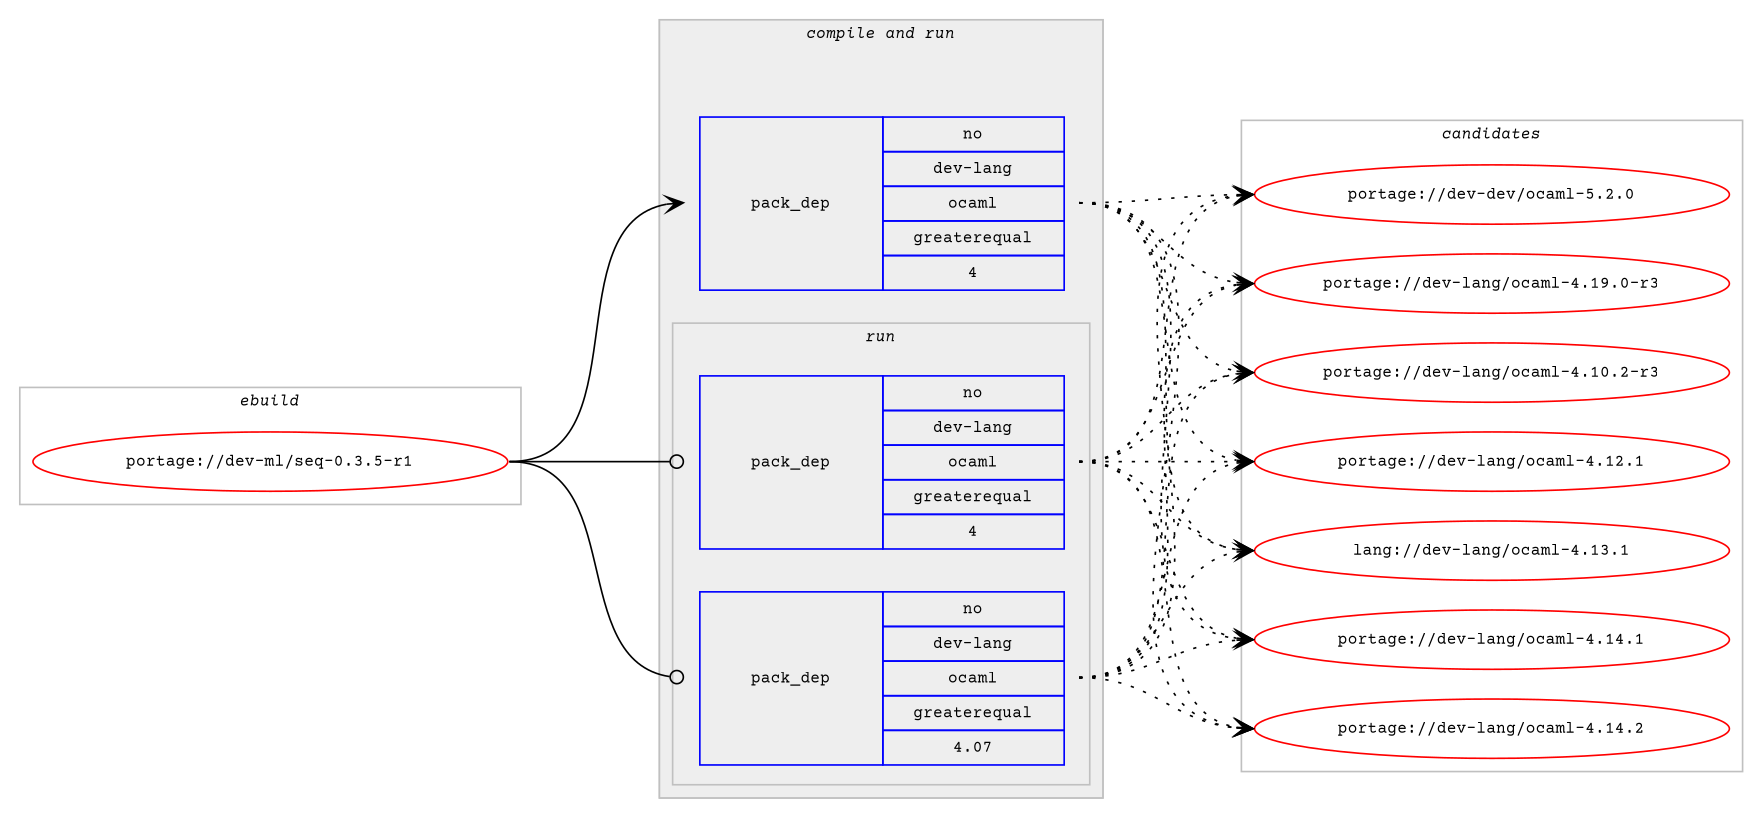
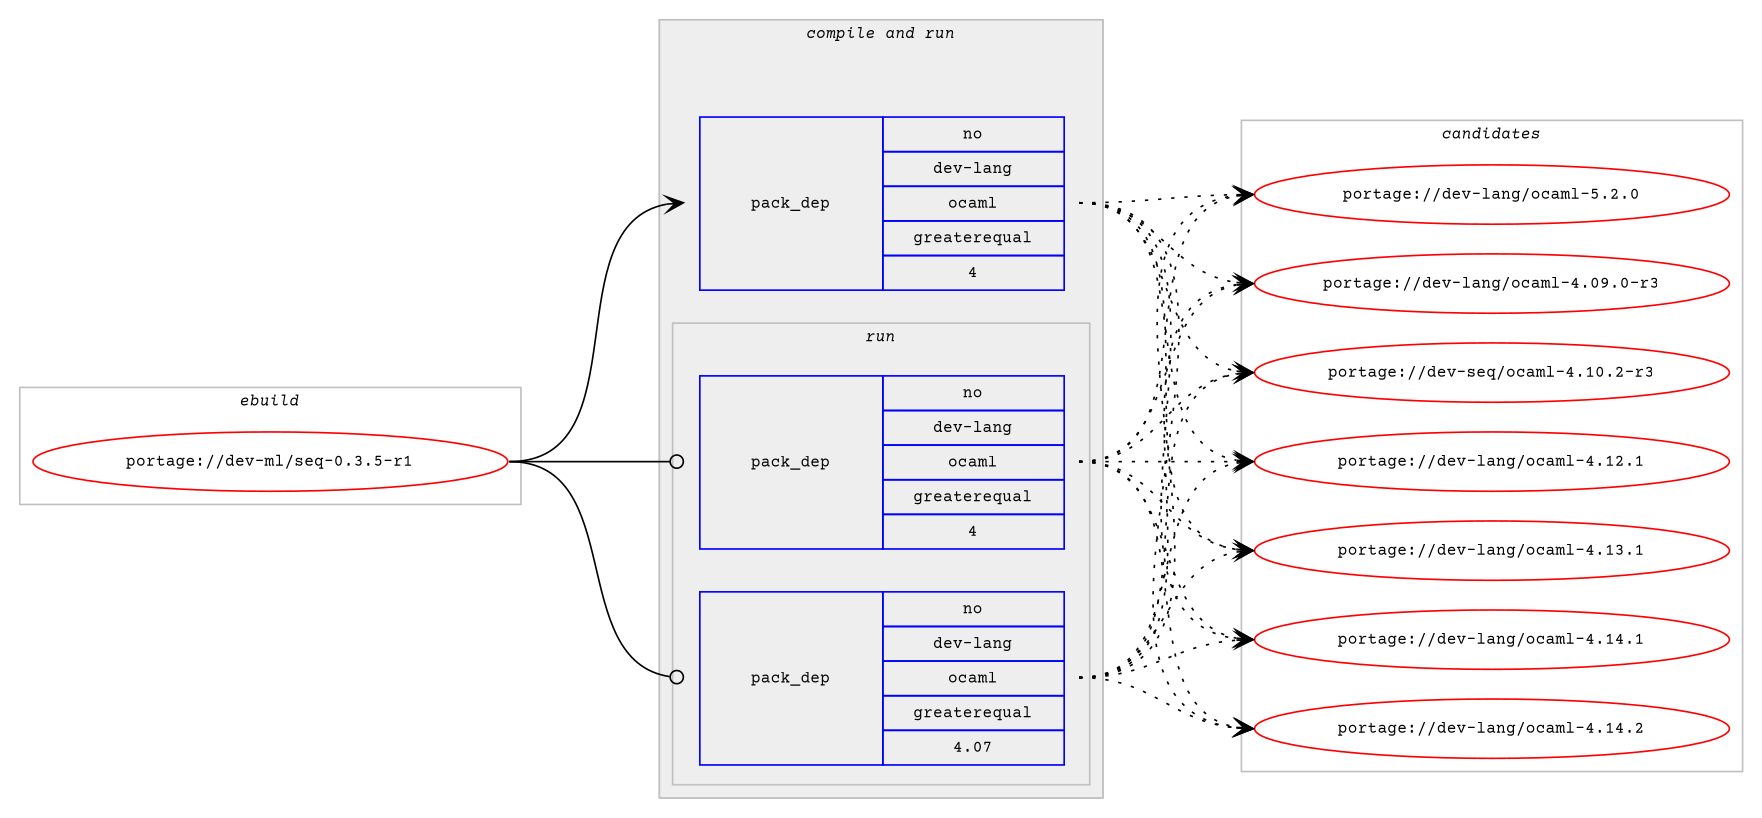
node "portage://dev-dev/ocaml-5.2.0": label "portage://dev-dev/ocaml-5.2.0" -> "portage://dev-lang/ocaml-5.2.0"
node "portage://dev-lang/ocaml-4.19.0-r3": label "portage://dev-lang/ocaml-4.19.0-r3" -> "portage://dev-lang/ocaml-4.09.0-r3"
node "portage://dev-lang/ocaml-4.10.2-r3": label "portage://dev-lang/ocaml-4.10.2-r3" -> "portage://dev-seq/ocaml-4.10.2-r3"
node "lang://dev-lang/ocaml-4.13.1": label "lang://dev-lang/ocaml-4.13.1" -> "portage://dev-lang/ocaml-4.13.1"
